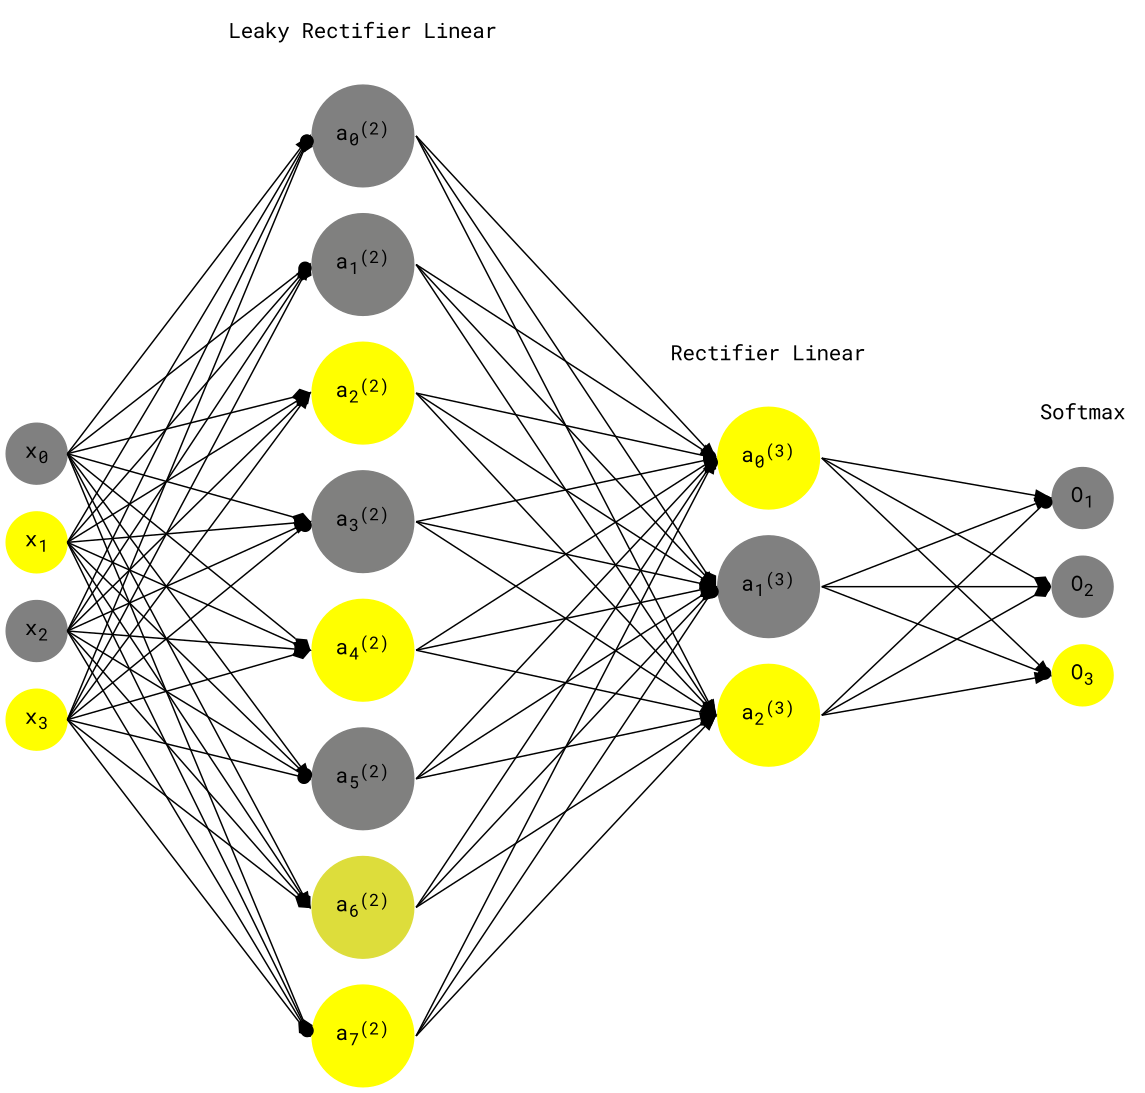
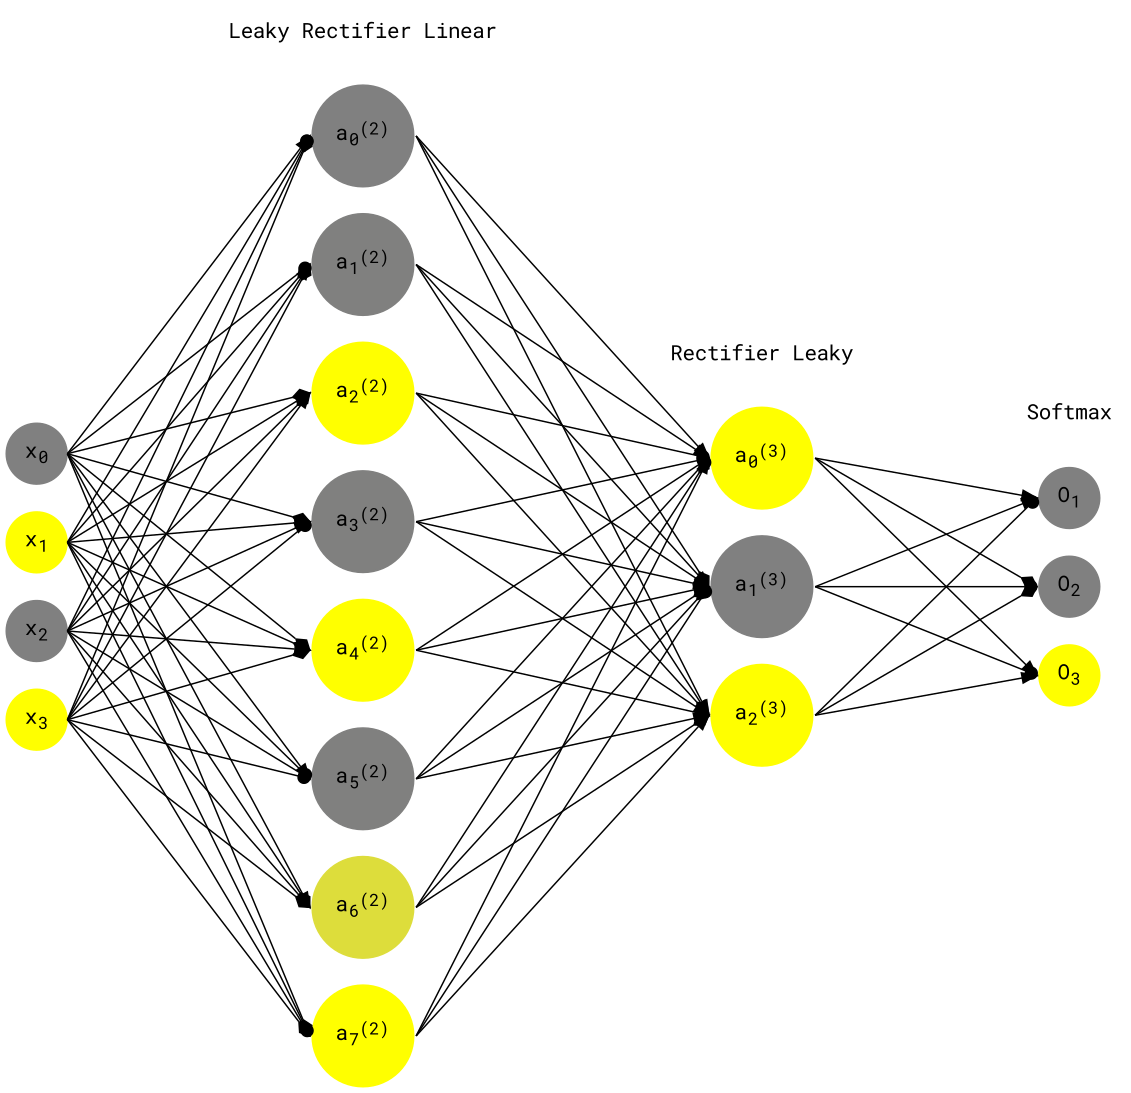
node "Rectifier Linear": label "Rectifier Linear" -> "Rectifier Leaky"
